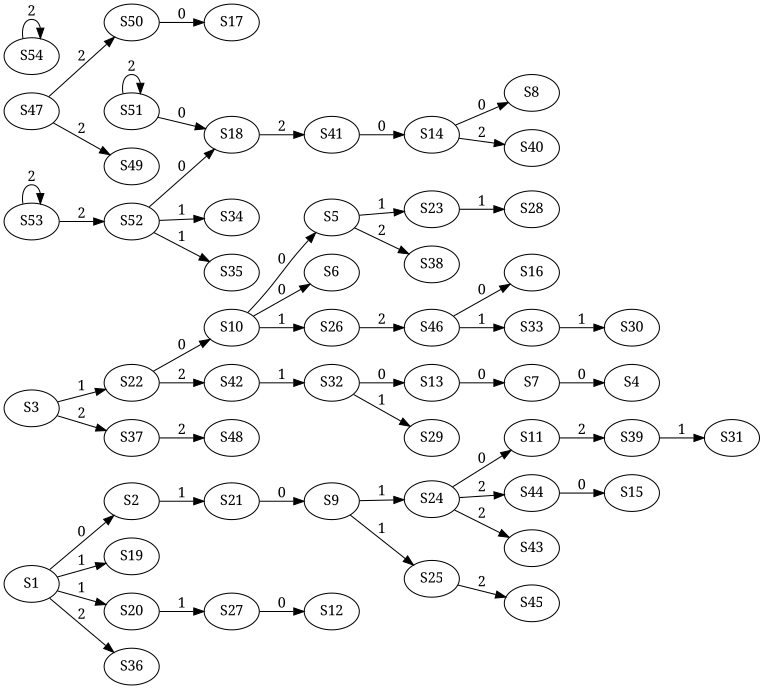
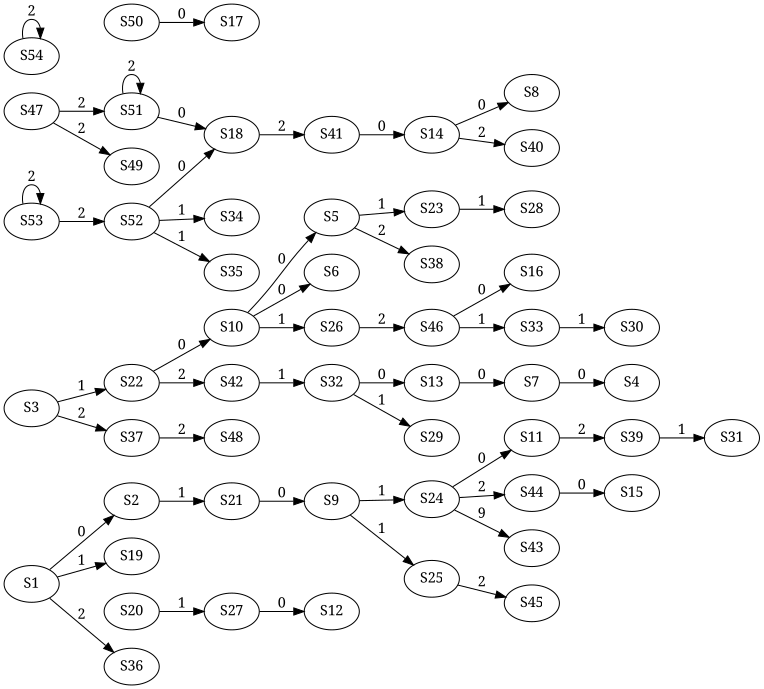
edge "S47" -> "S50": now "S47" -> "S51"
edge "S24" -> "S43": label "2" -> "9"
edge "S1" -> "S20": removed, label "1"
